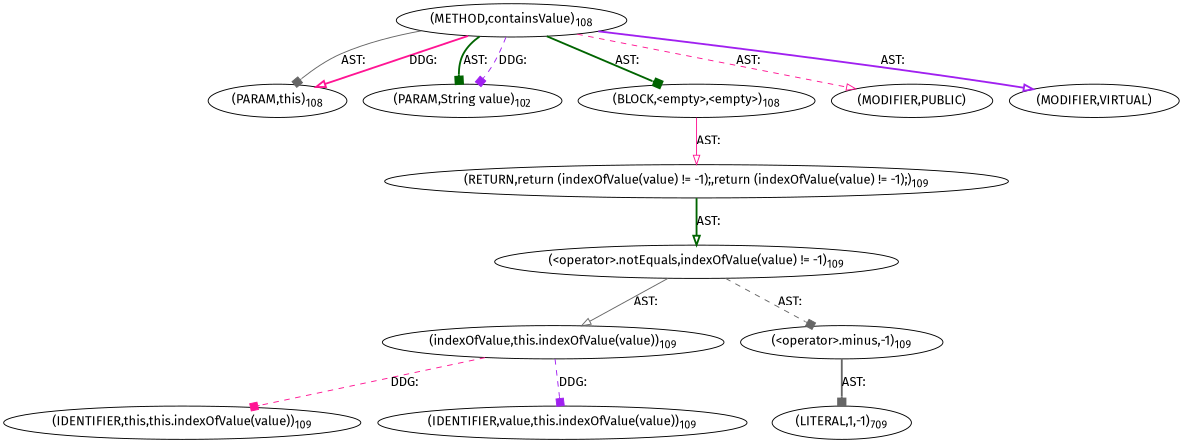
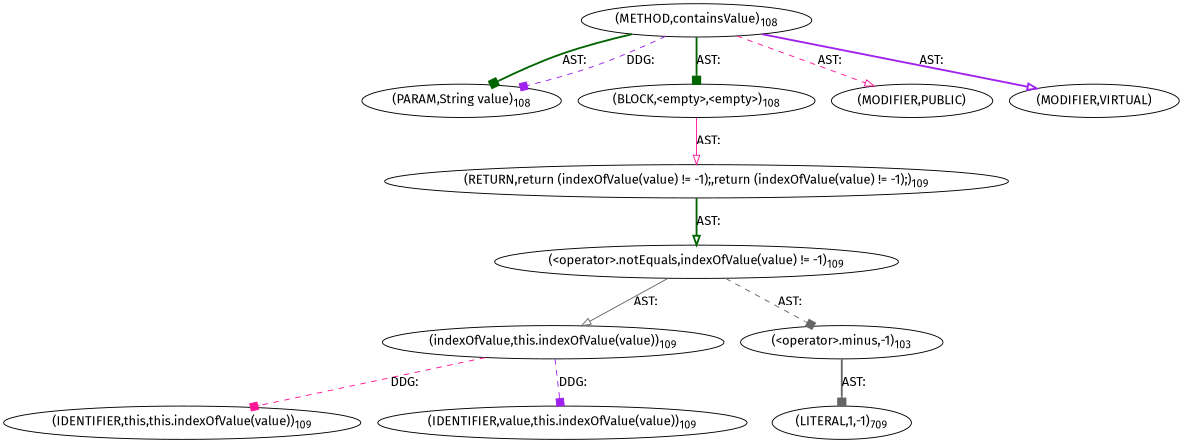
node "(PARAM,String value)": text "102" -> "108"
node "(PARAM,this)": removed
node "(<operator>.minus,-1)": text "109" -> "103"
